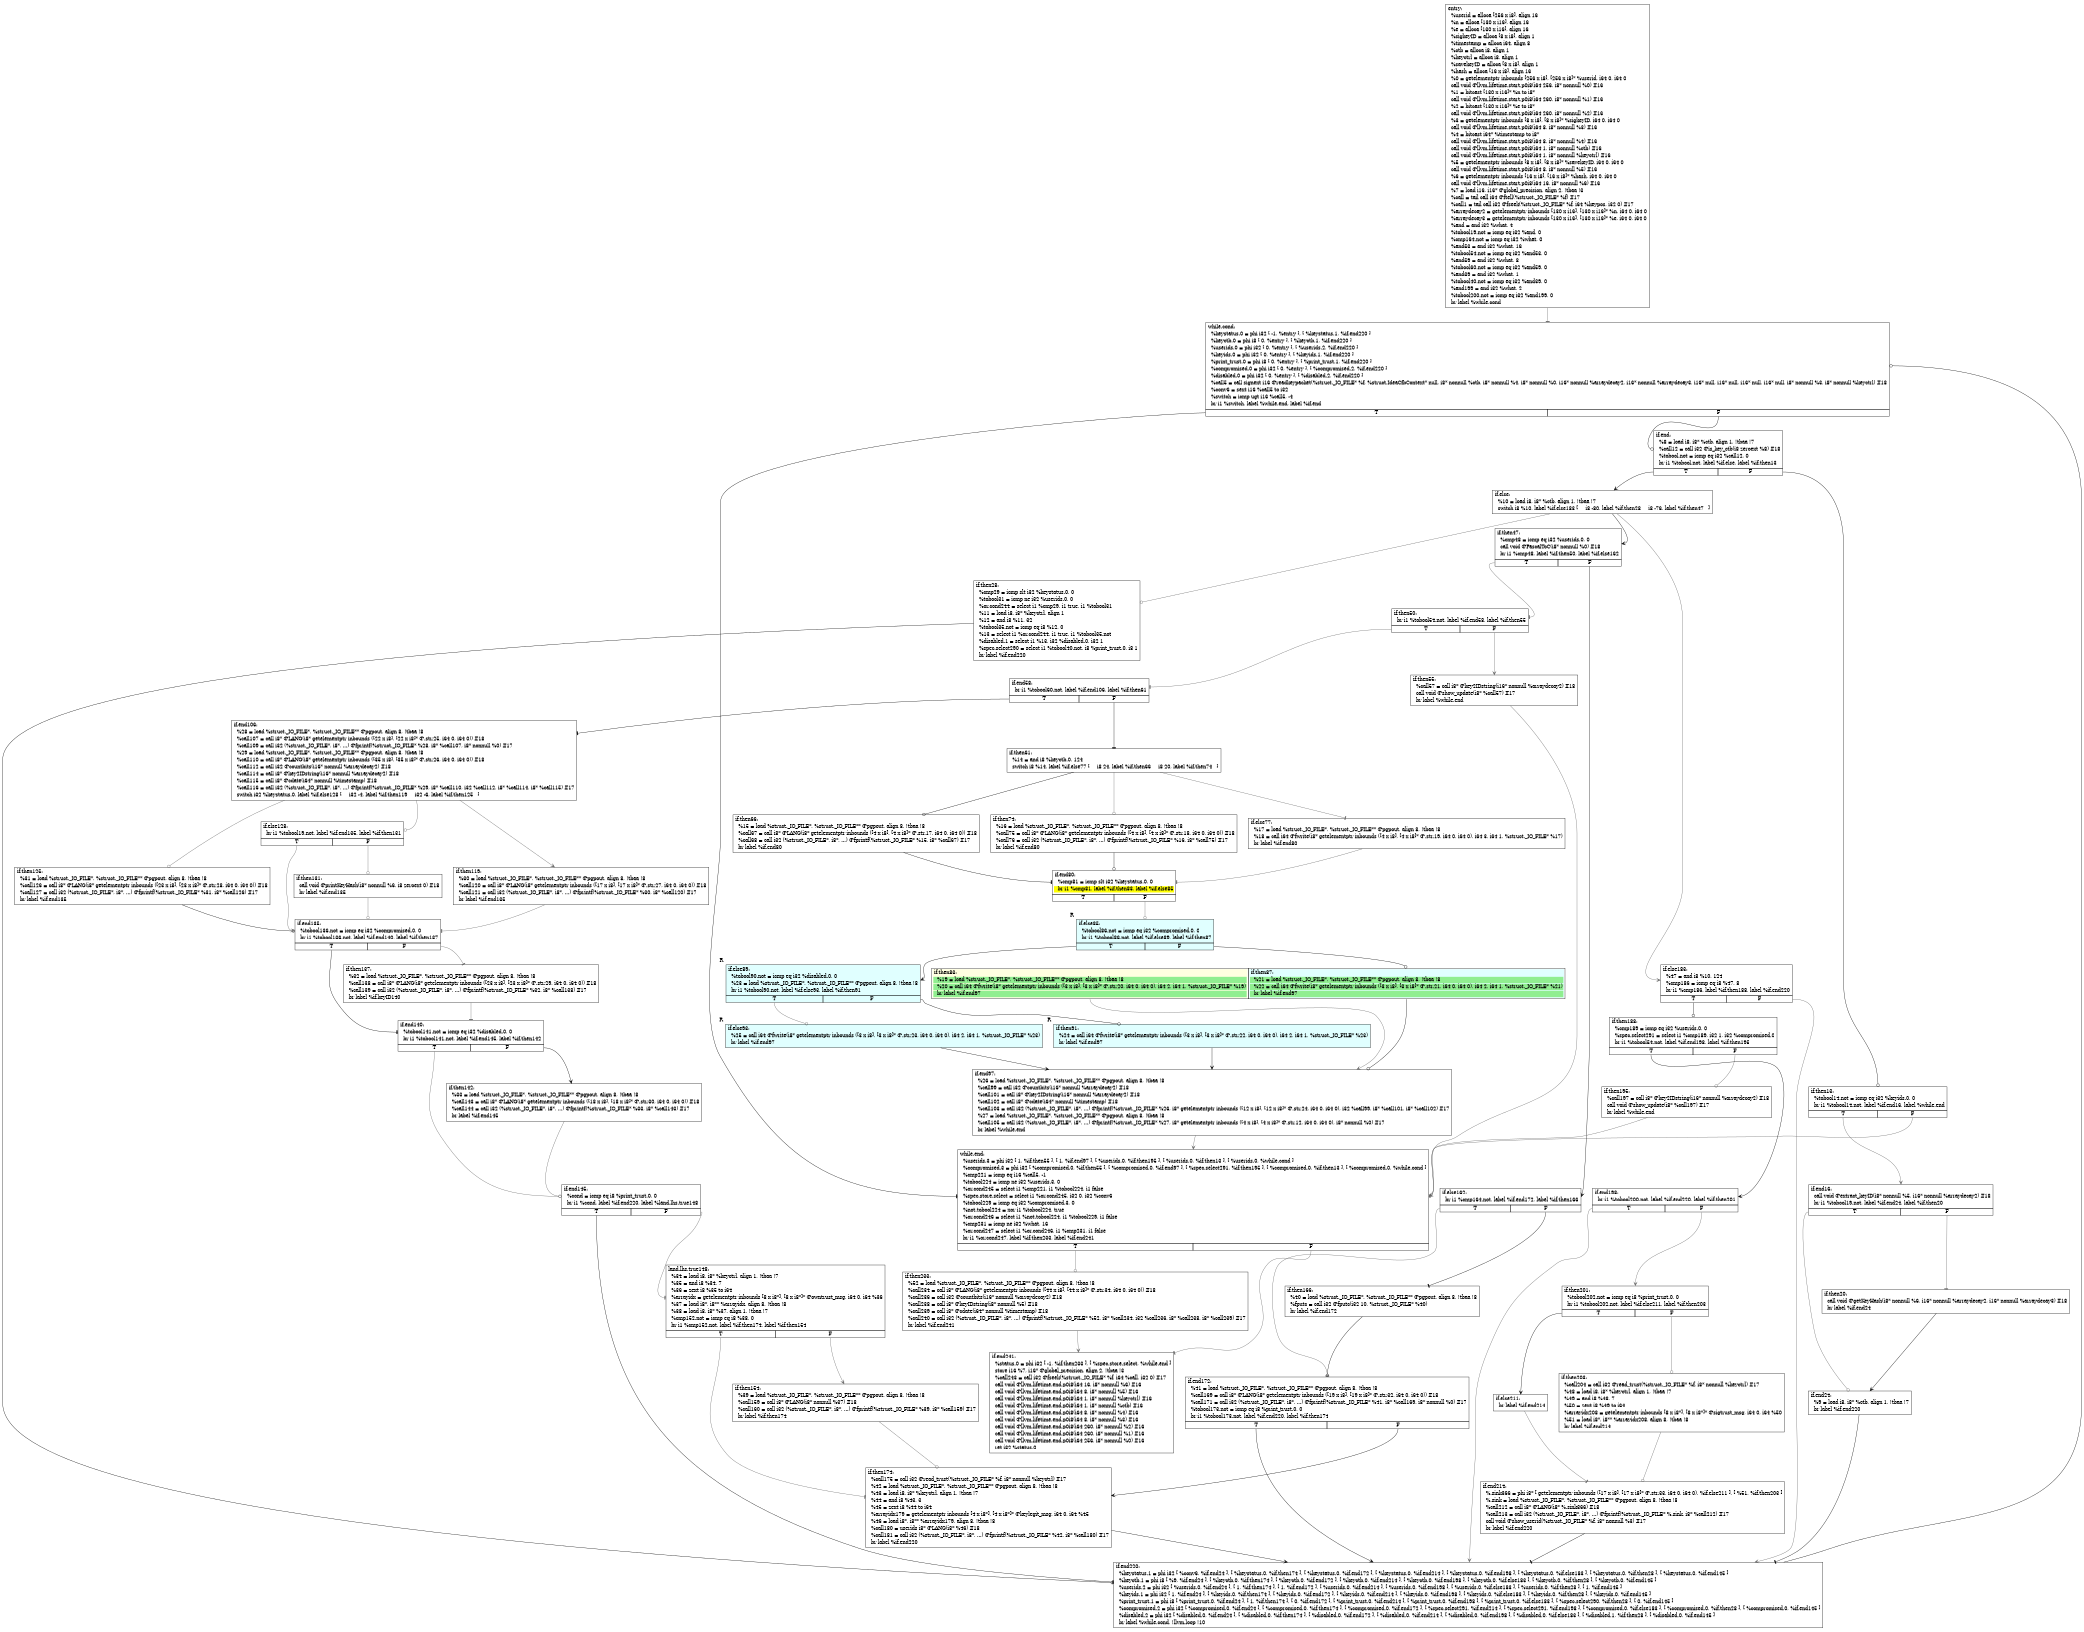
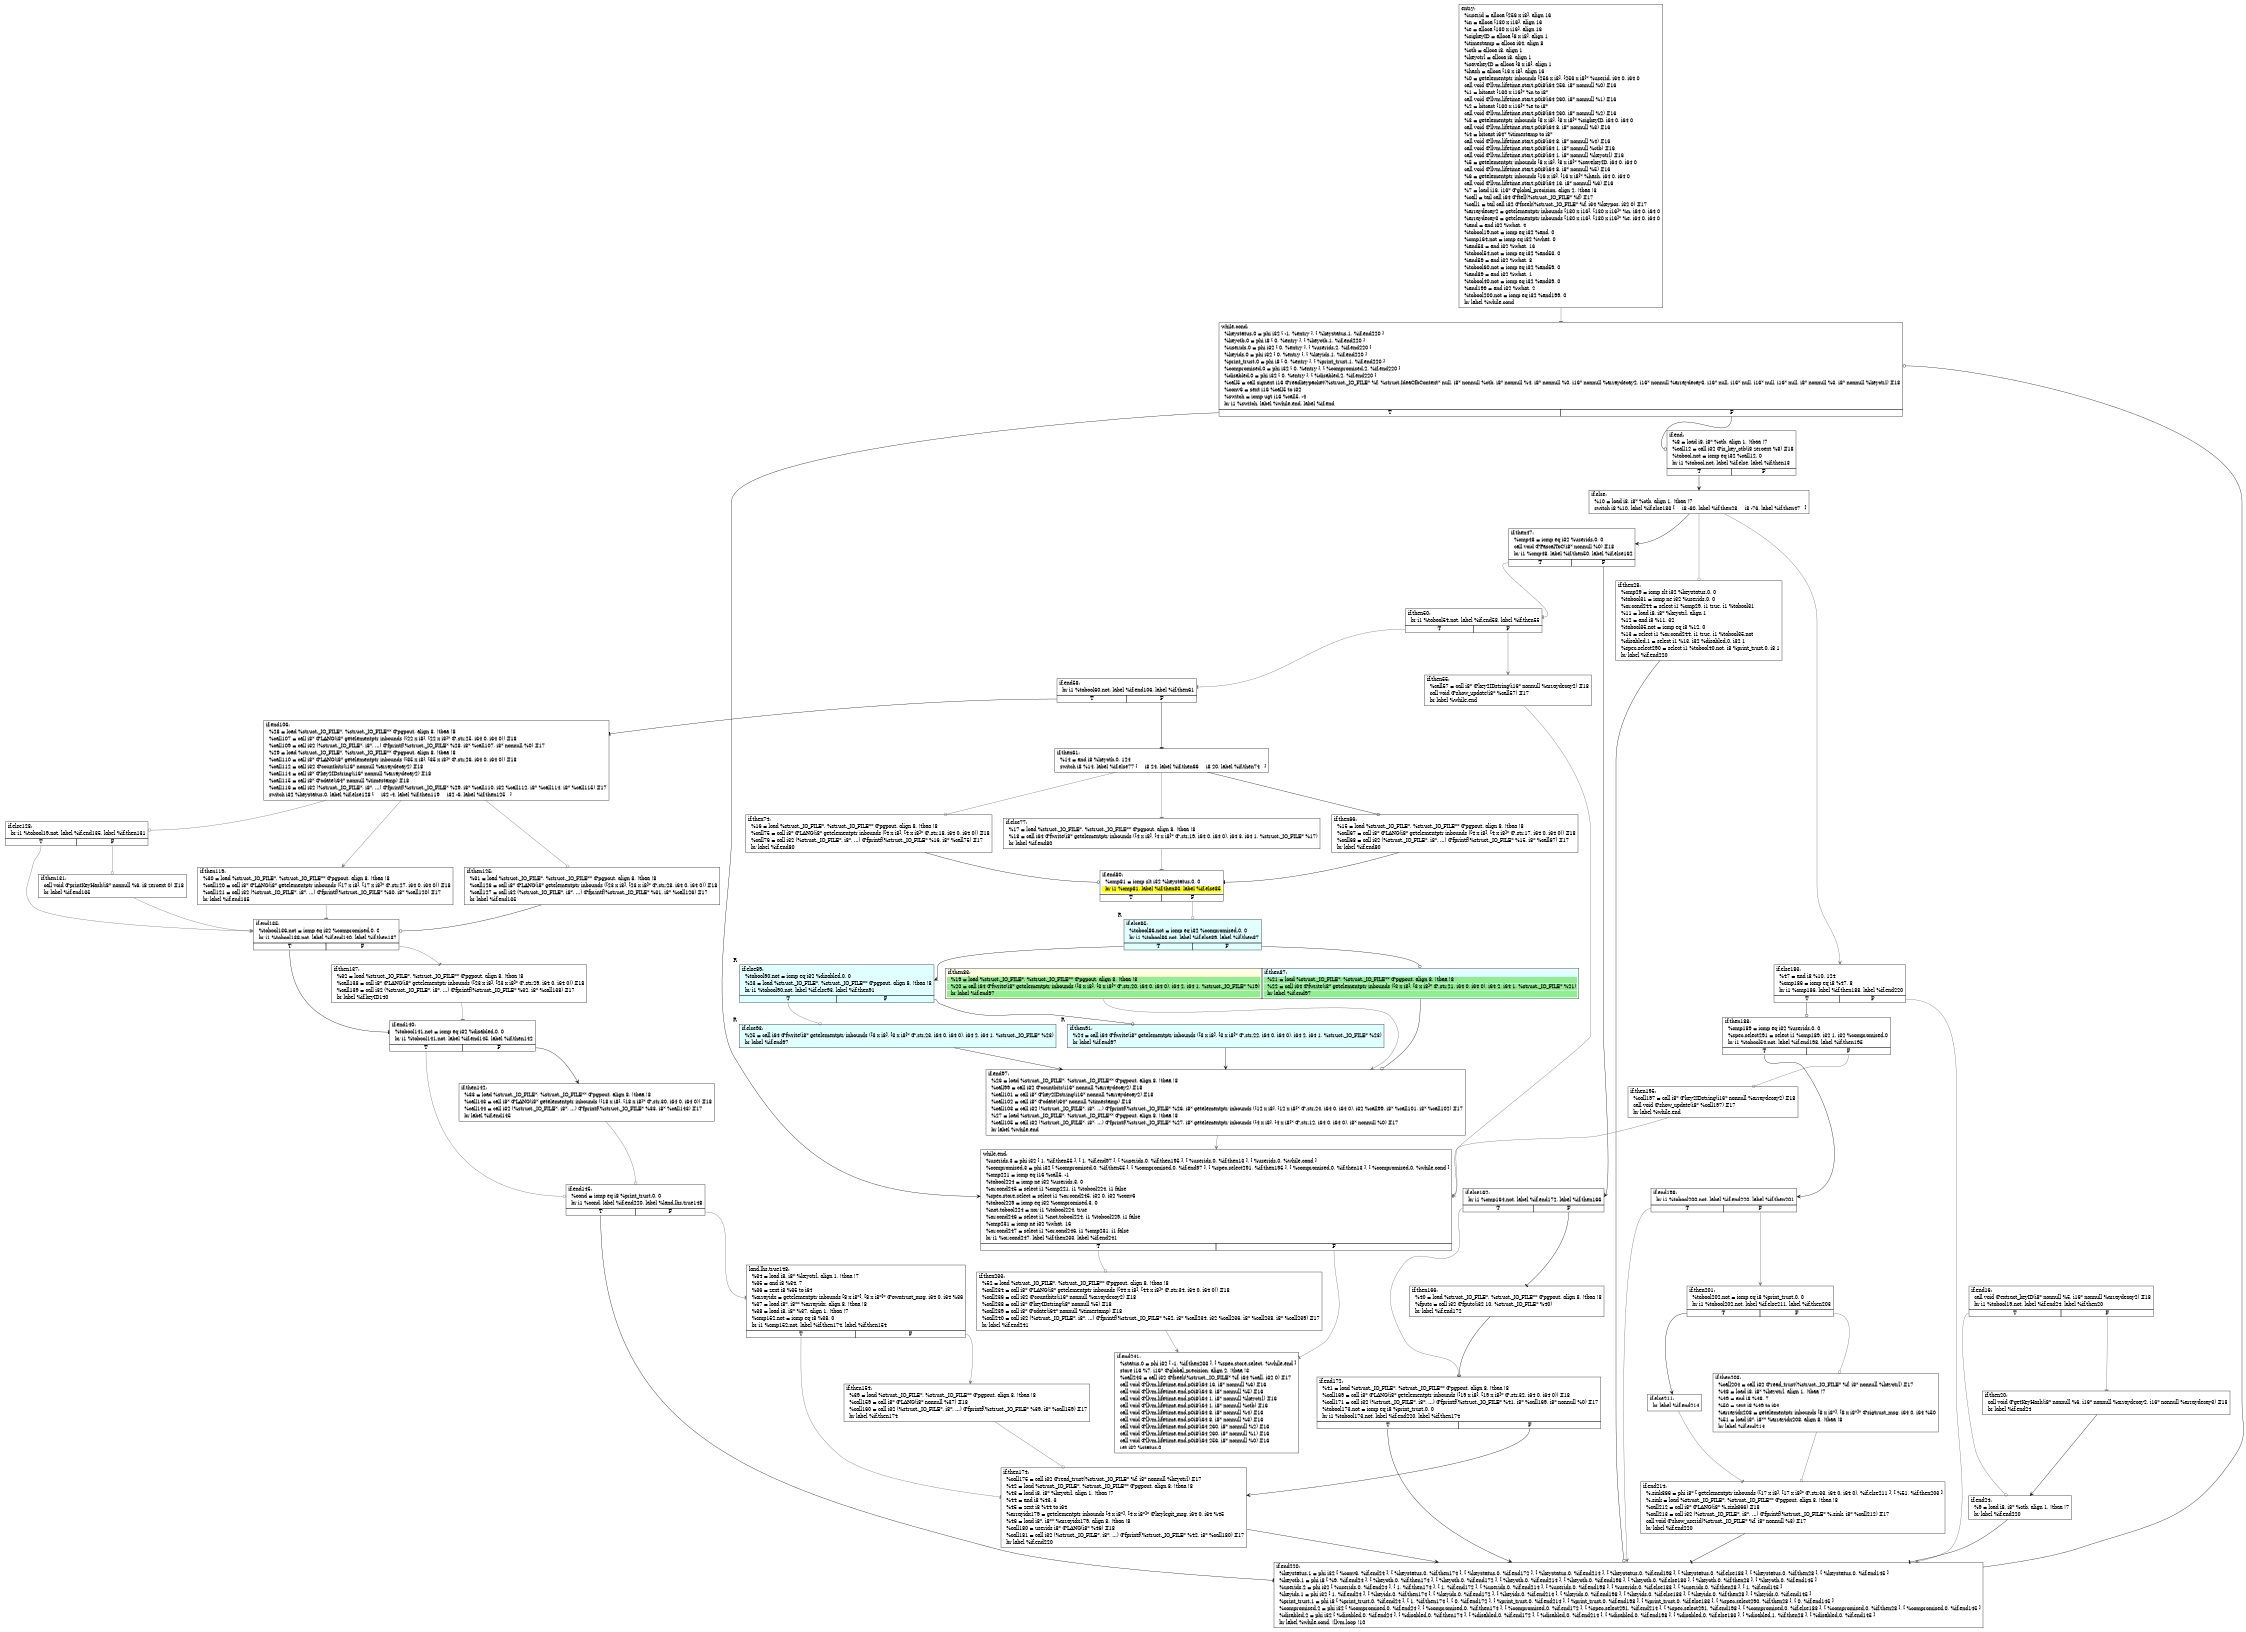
edge "while.cond:" -> "while.end:": arrowhead tee -> vee
node "if.then13:": removed
